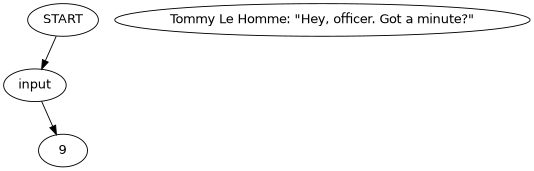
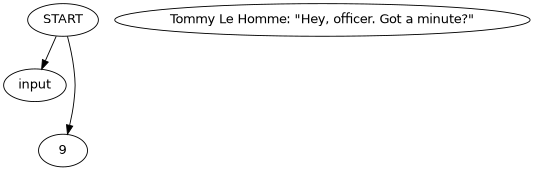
edge "input" -> "9": now "START" -> "9"
